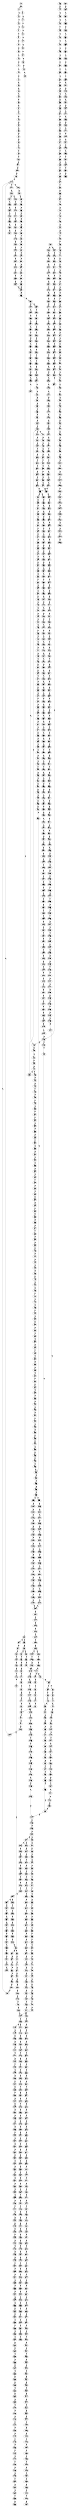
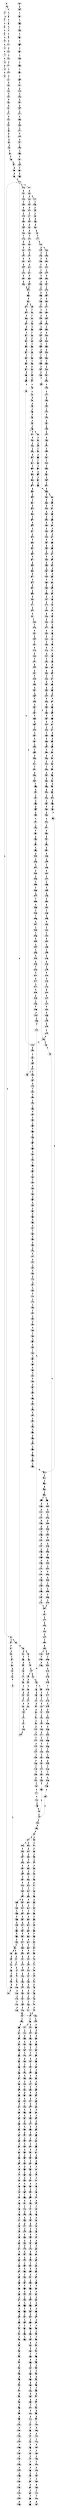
node "S174": added
node "S428": added
